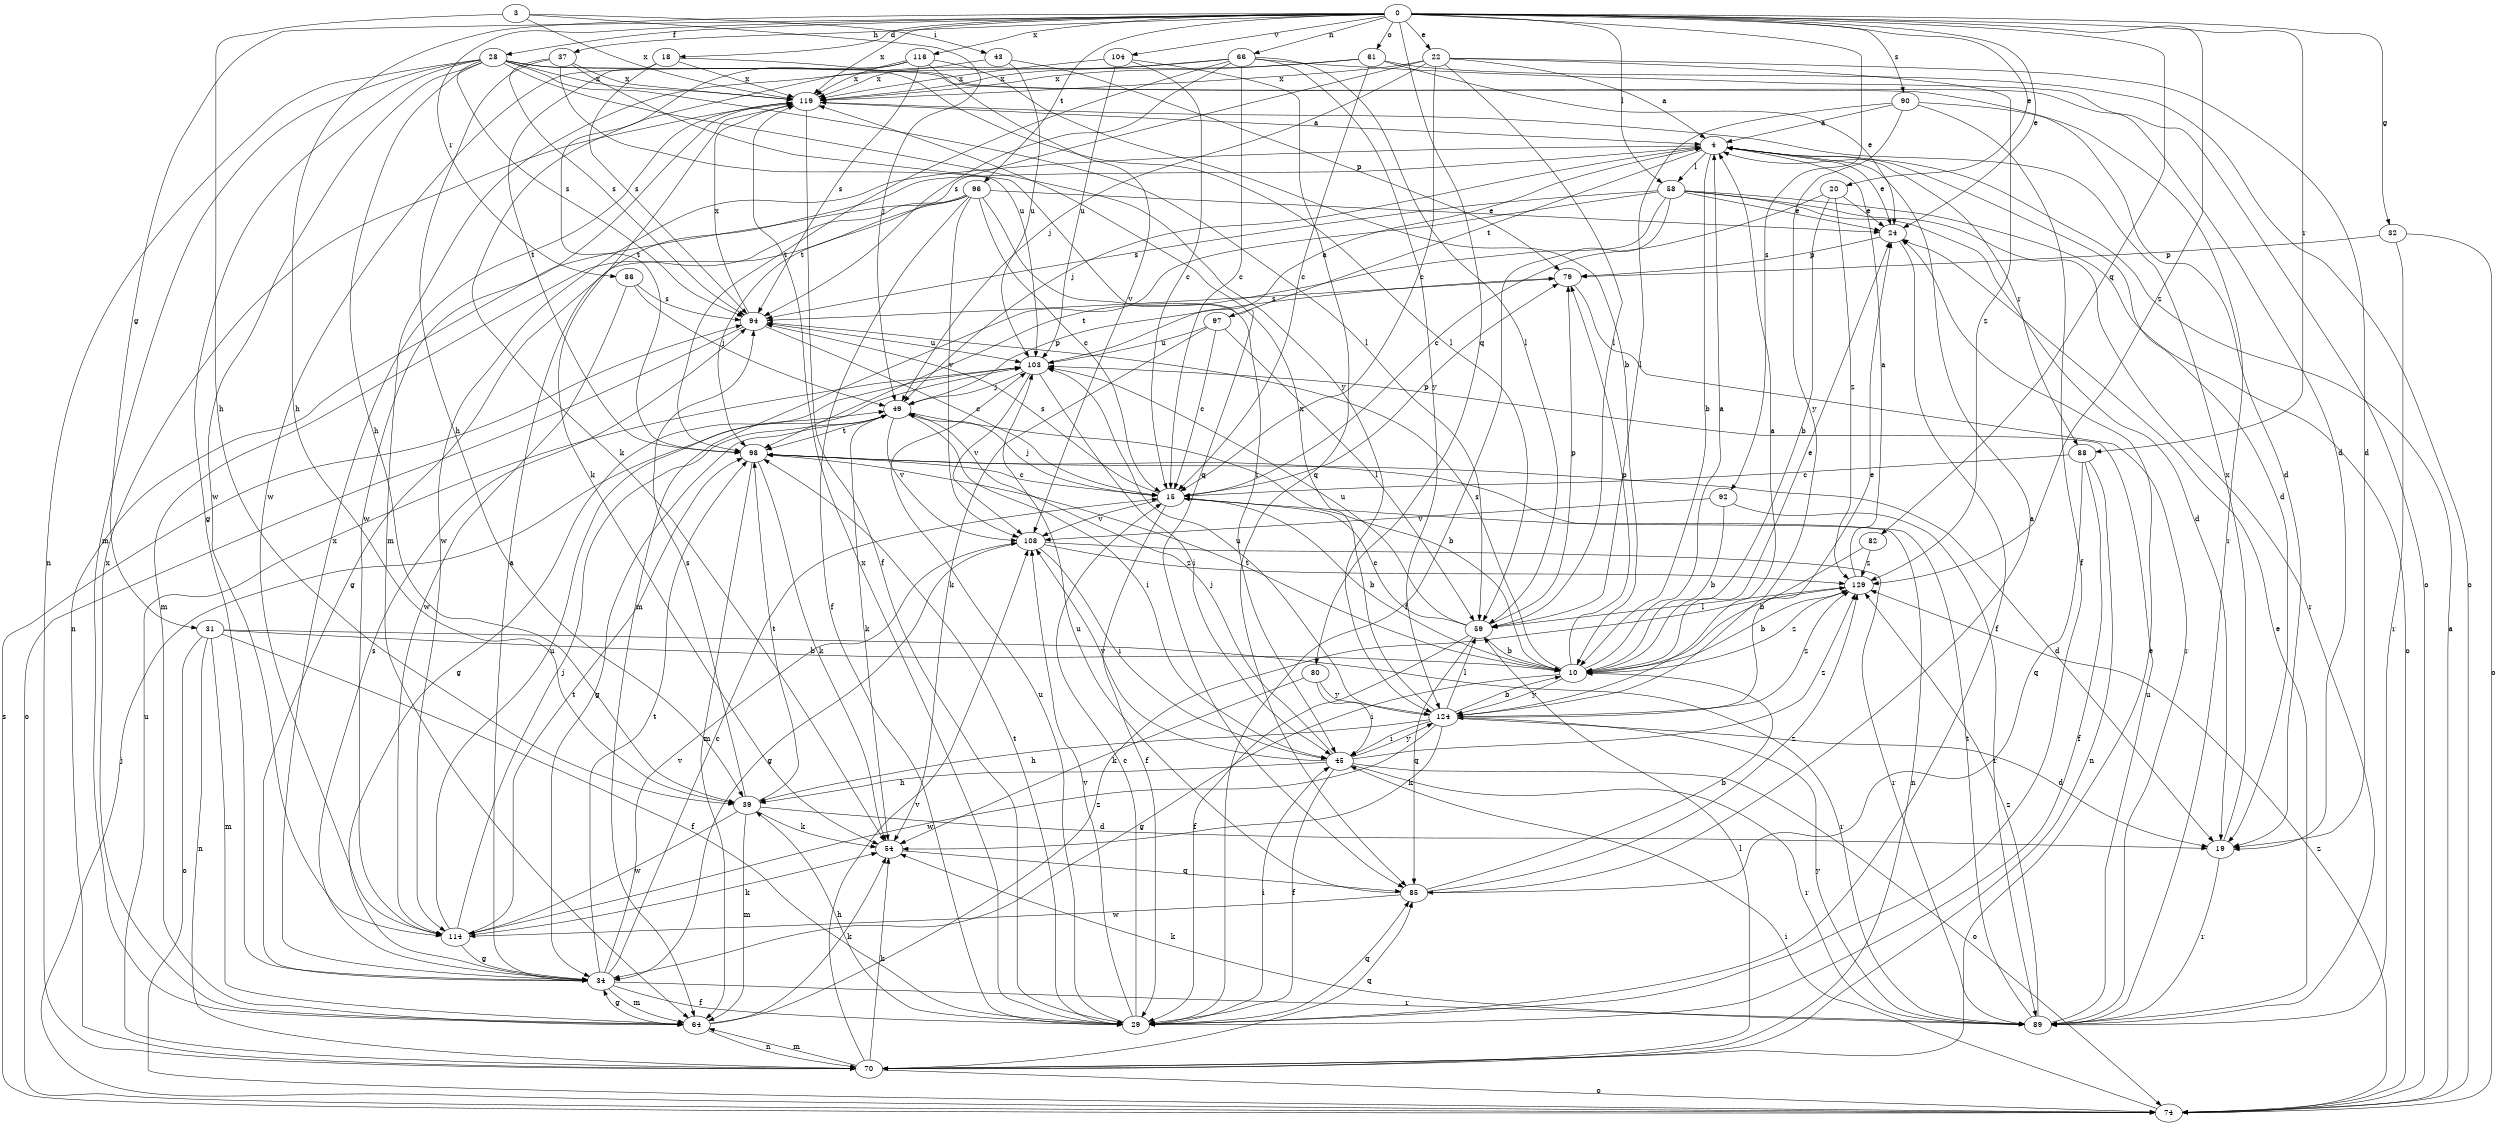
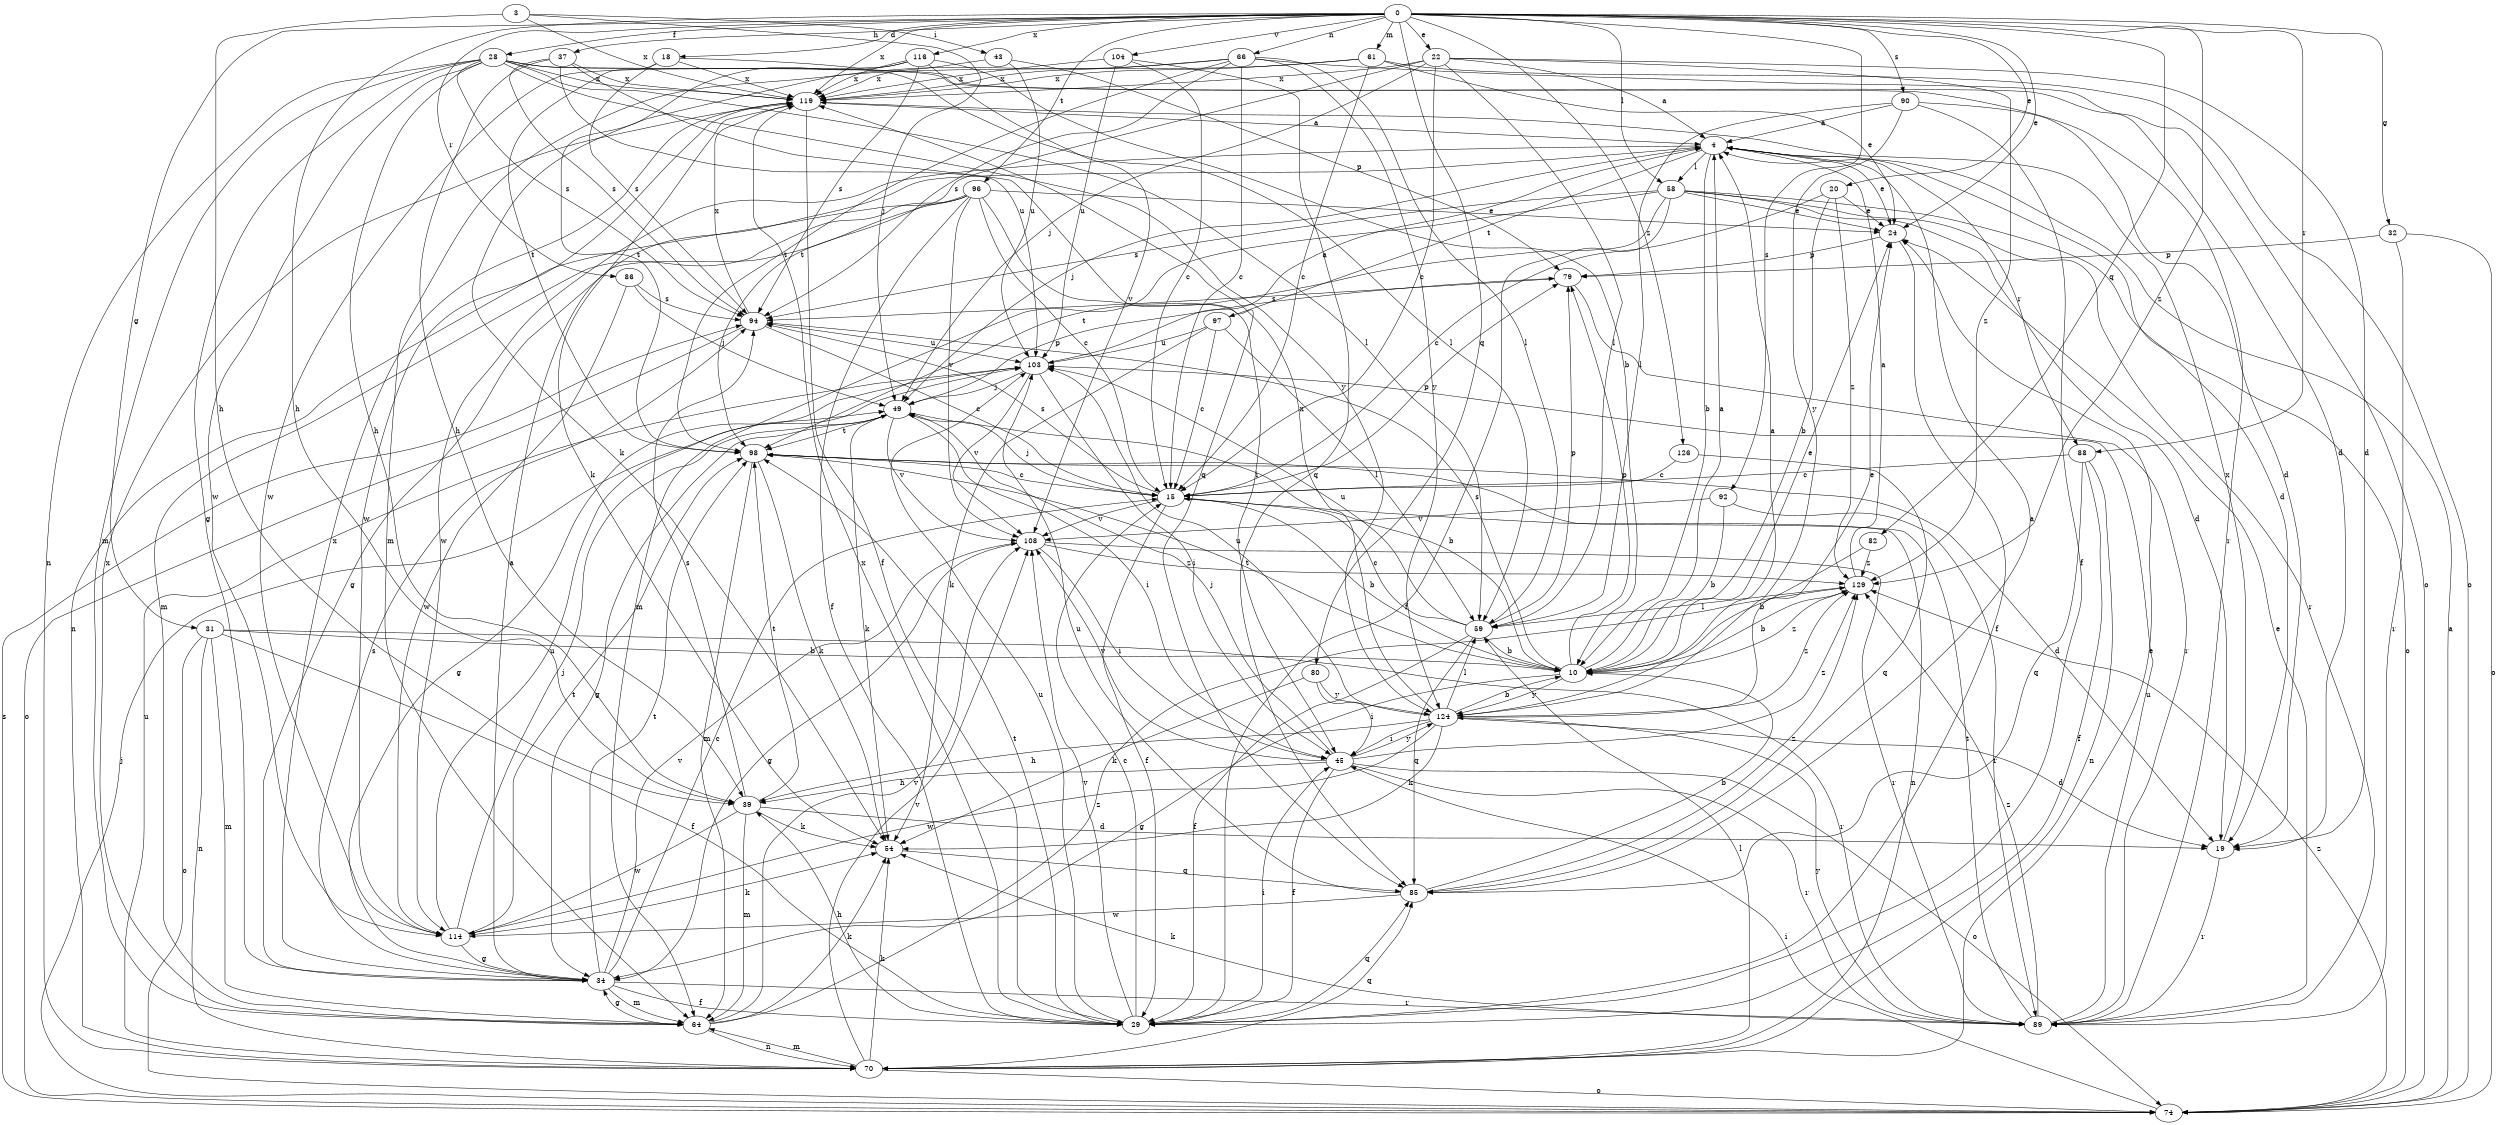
edge "0" -> "61": label "o" -> "m"
node "126": added
edge "64" -> "108": added, label "v"
